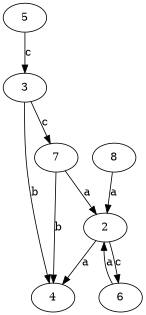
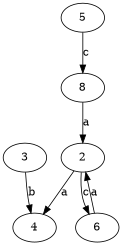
edge "5" -> "3": now "5" -> "8"
node "7": removed
